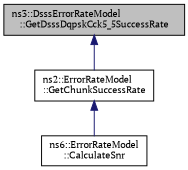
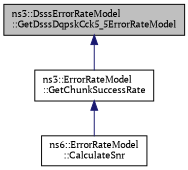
node "ns3::DsssErrorRateModel ::GetDsssDqpskCck5_5SuccessRate": label "ns3::DsssErrorRateModel ::GetDsssDqpskCck5_5SuccessRate" -> "ns3::DsssErrorRateModel ::GetDsssDqpskCck5_5ErrorRateModel"
node "ns2::ErrorRateModel ::GetChunkSuccessRate": label "ns2::ErrorRateModel ::GetChunkSuccessRate" -> "ns3::ErrorRateModel ::GetChunkSuccessRate"
